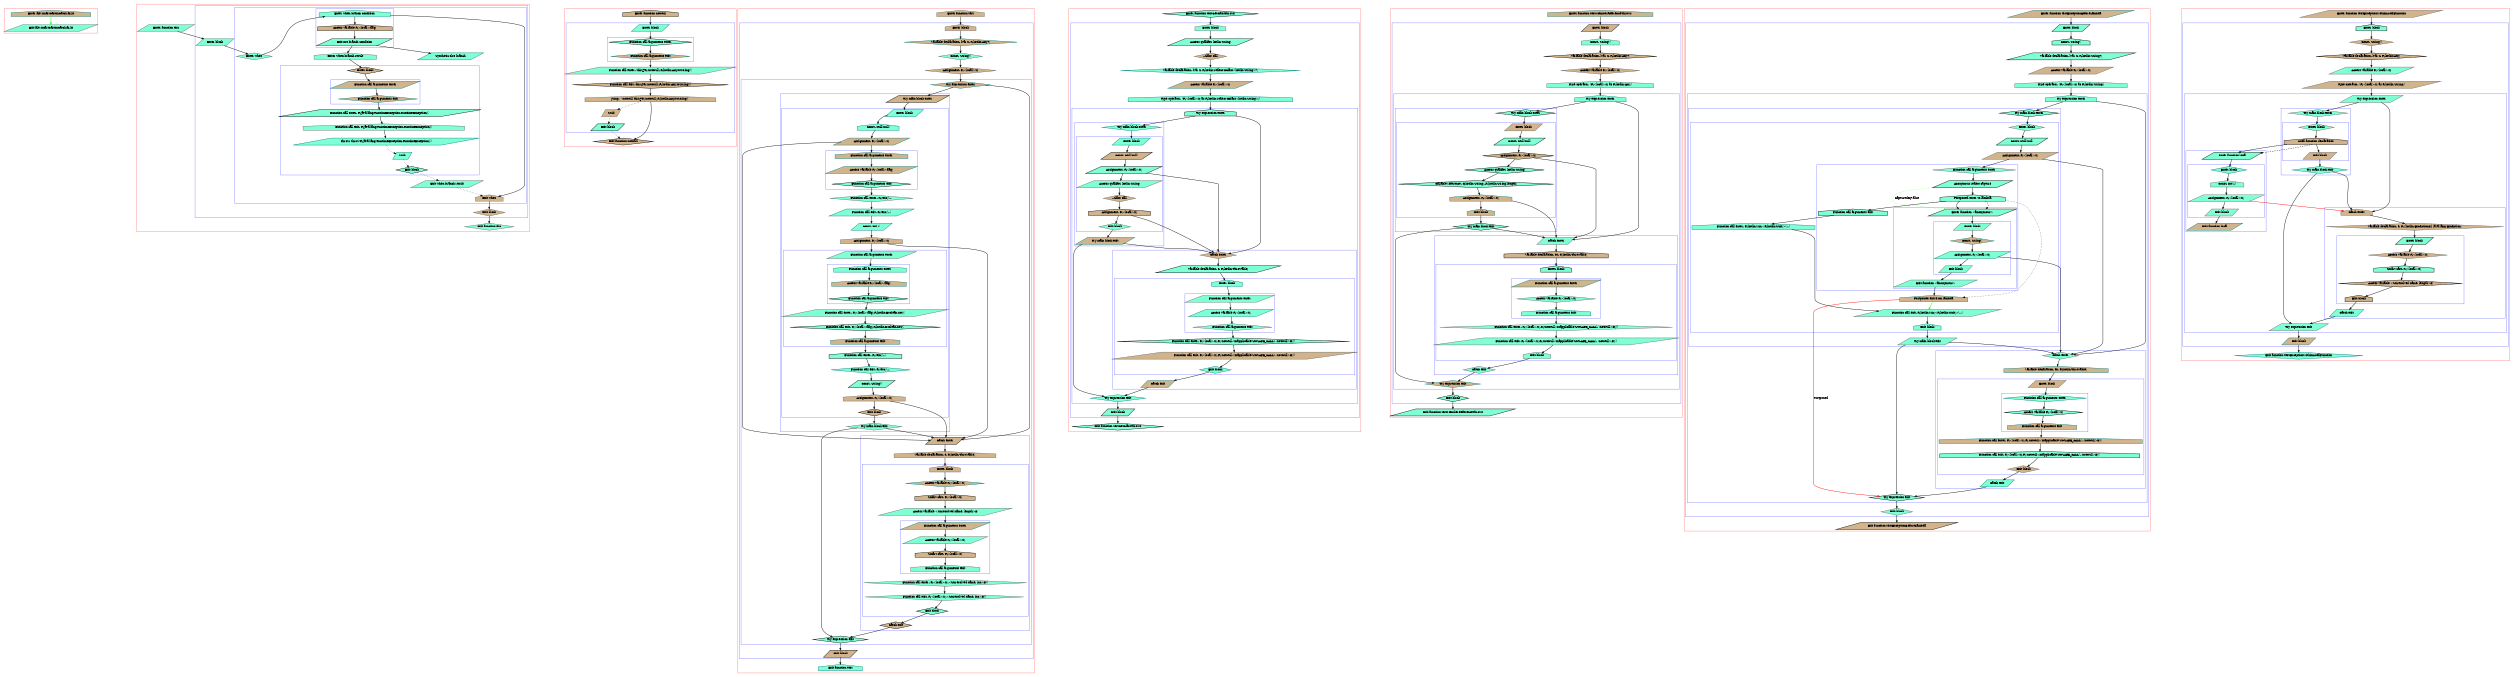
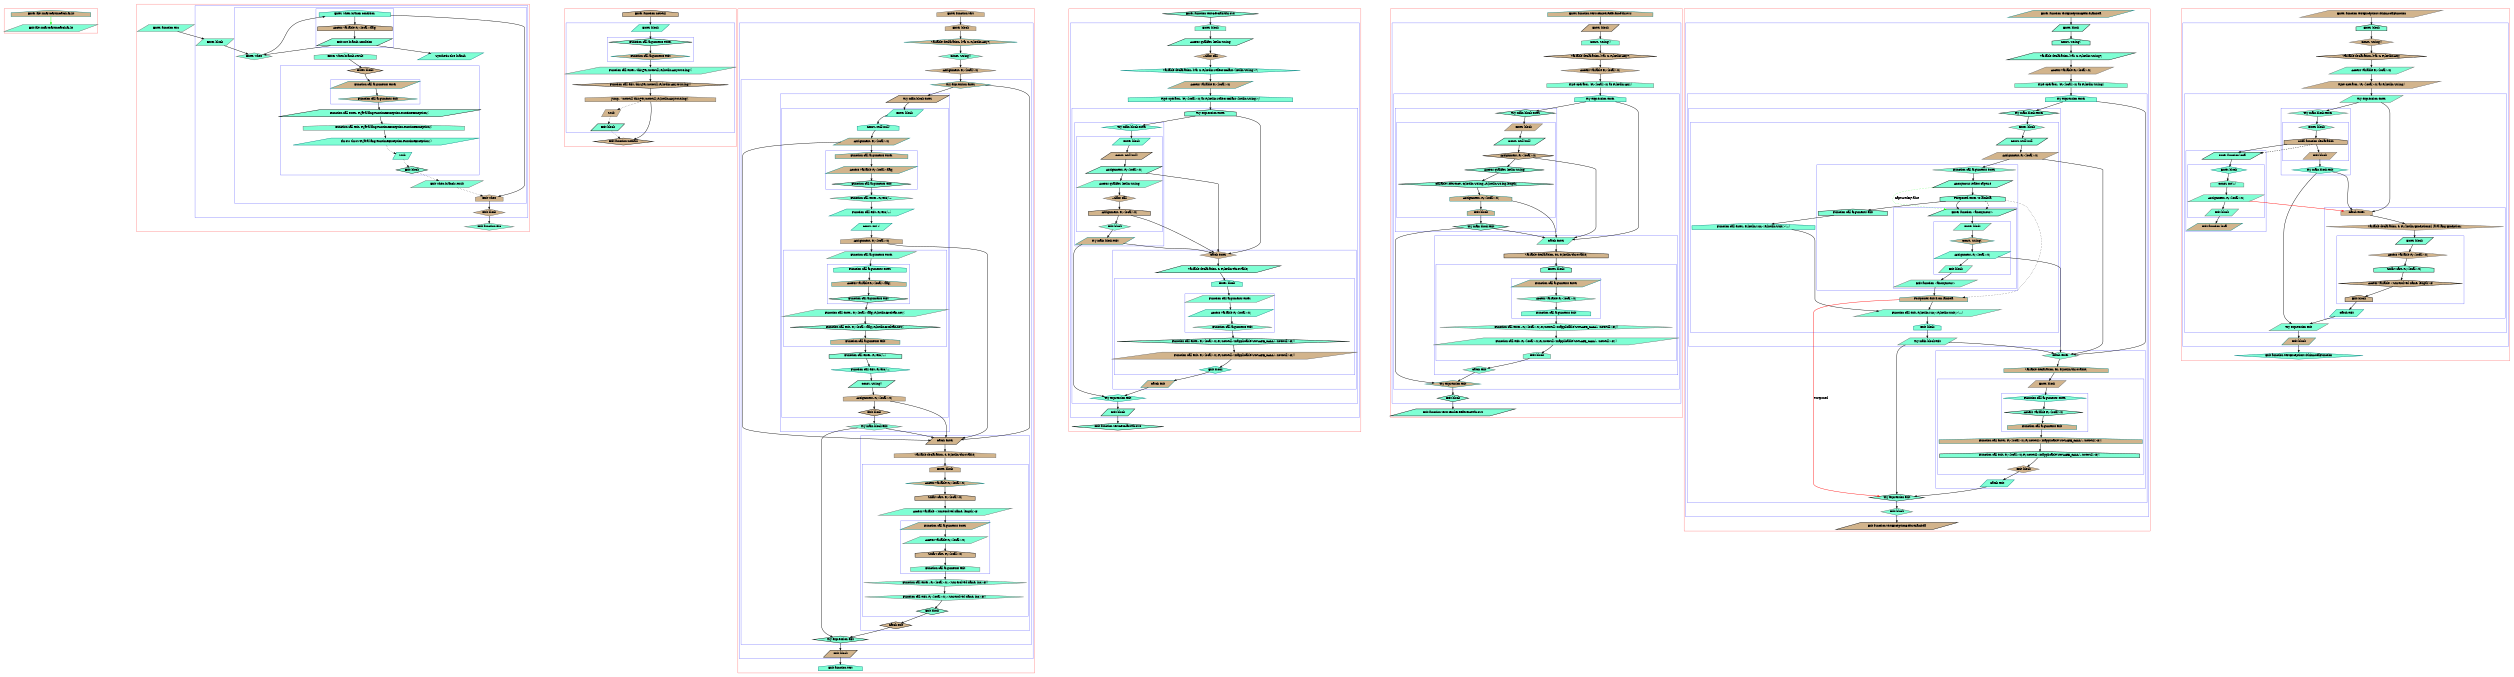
edge "Exit not branch condition" -> "Enter when branch result": now "Exit not branch condition" -> "Enter when"
edge "Postponed exit from lambda" -> "Function call exit: R|kotlin/run|<R|kotlin/Unit|>(...)": color green -> black
